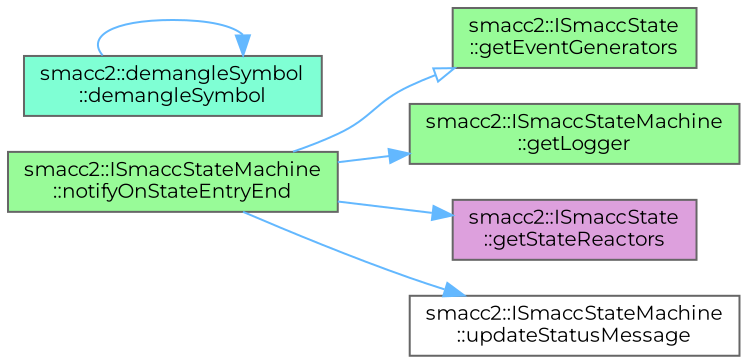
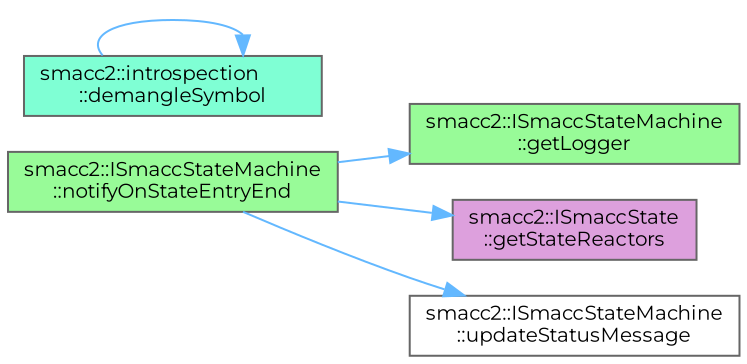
node "smacc2::ISmaccState ::getEventGenerators": removed
node "smacc2::demangleSymbol ::demangleSymbol": label "smacc2::demangleSymbol ::demangleSymbol" -> "smacc2::introspection ::demangleSymbol"
